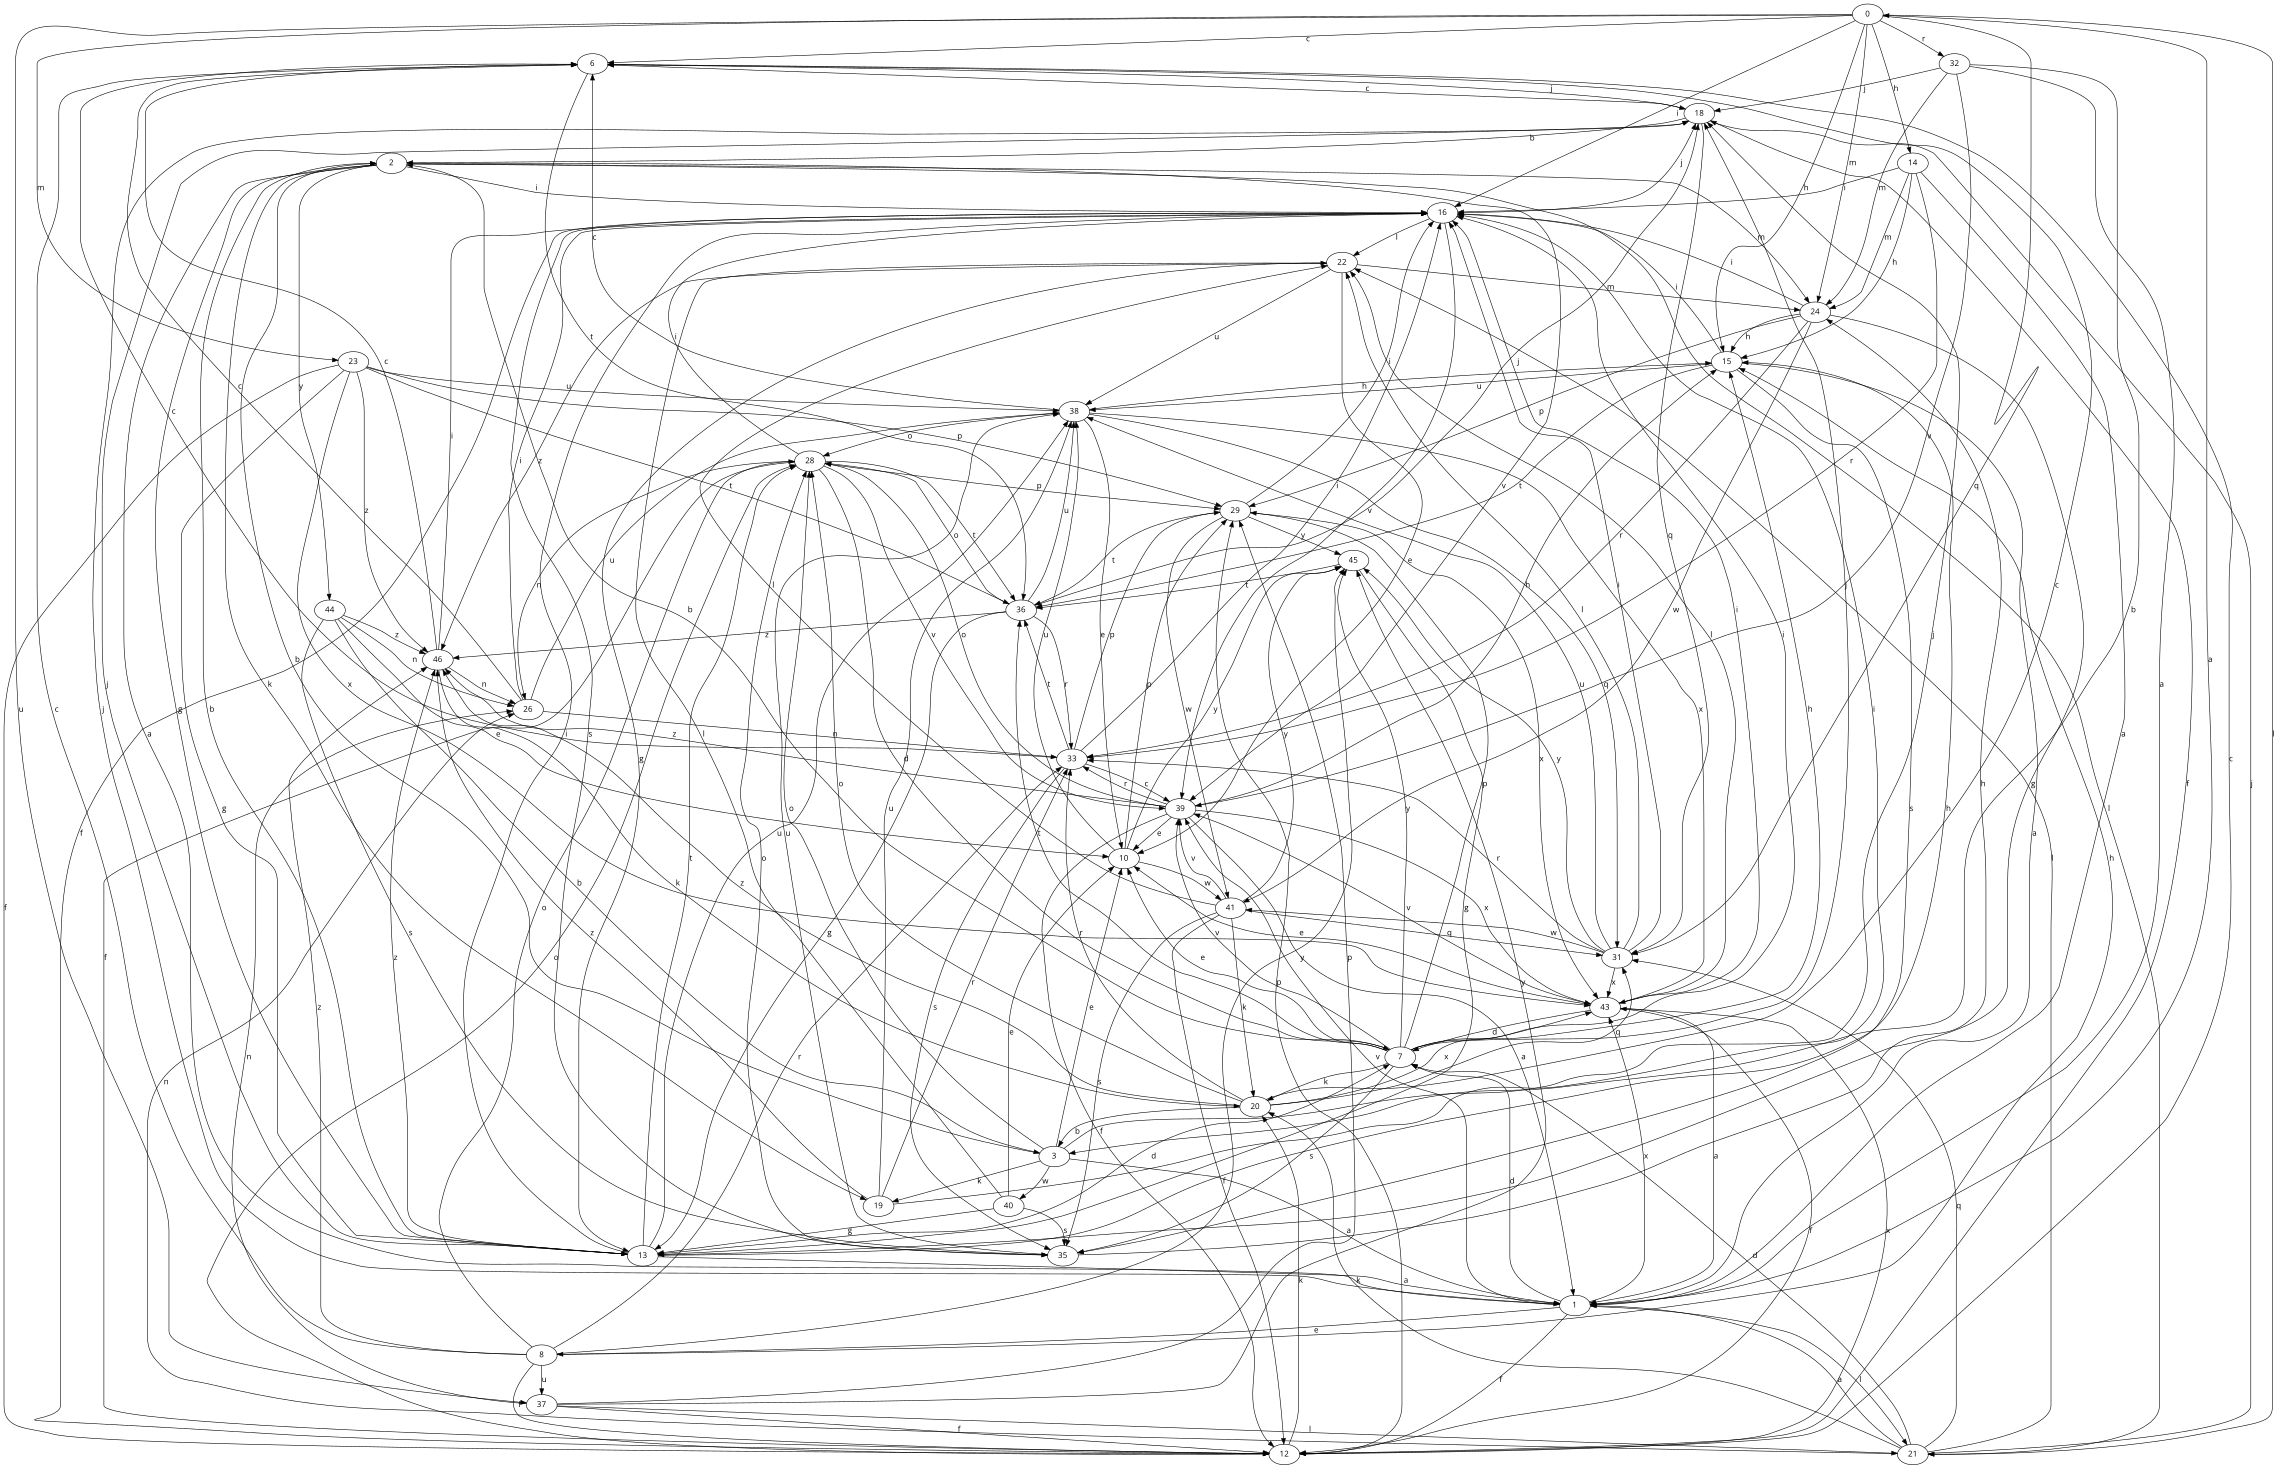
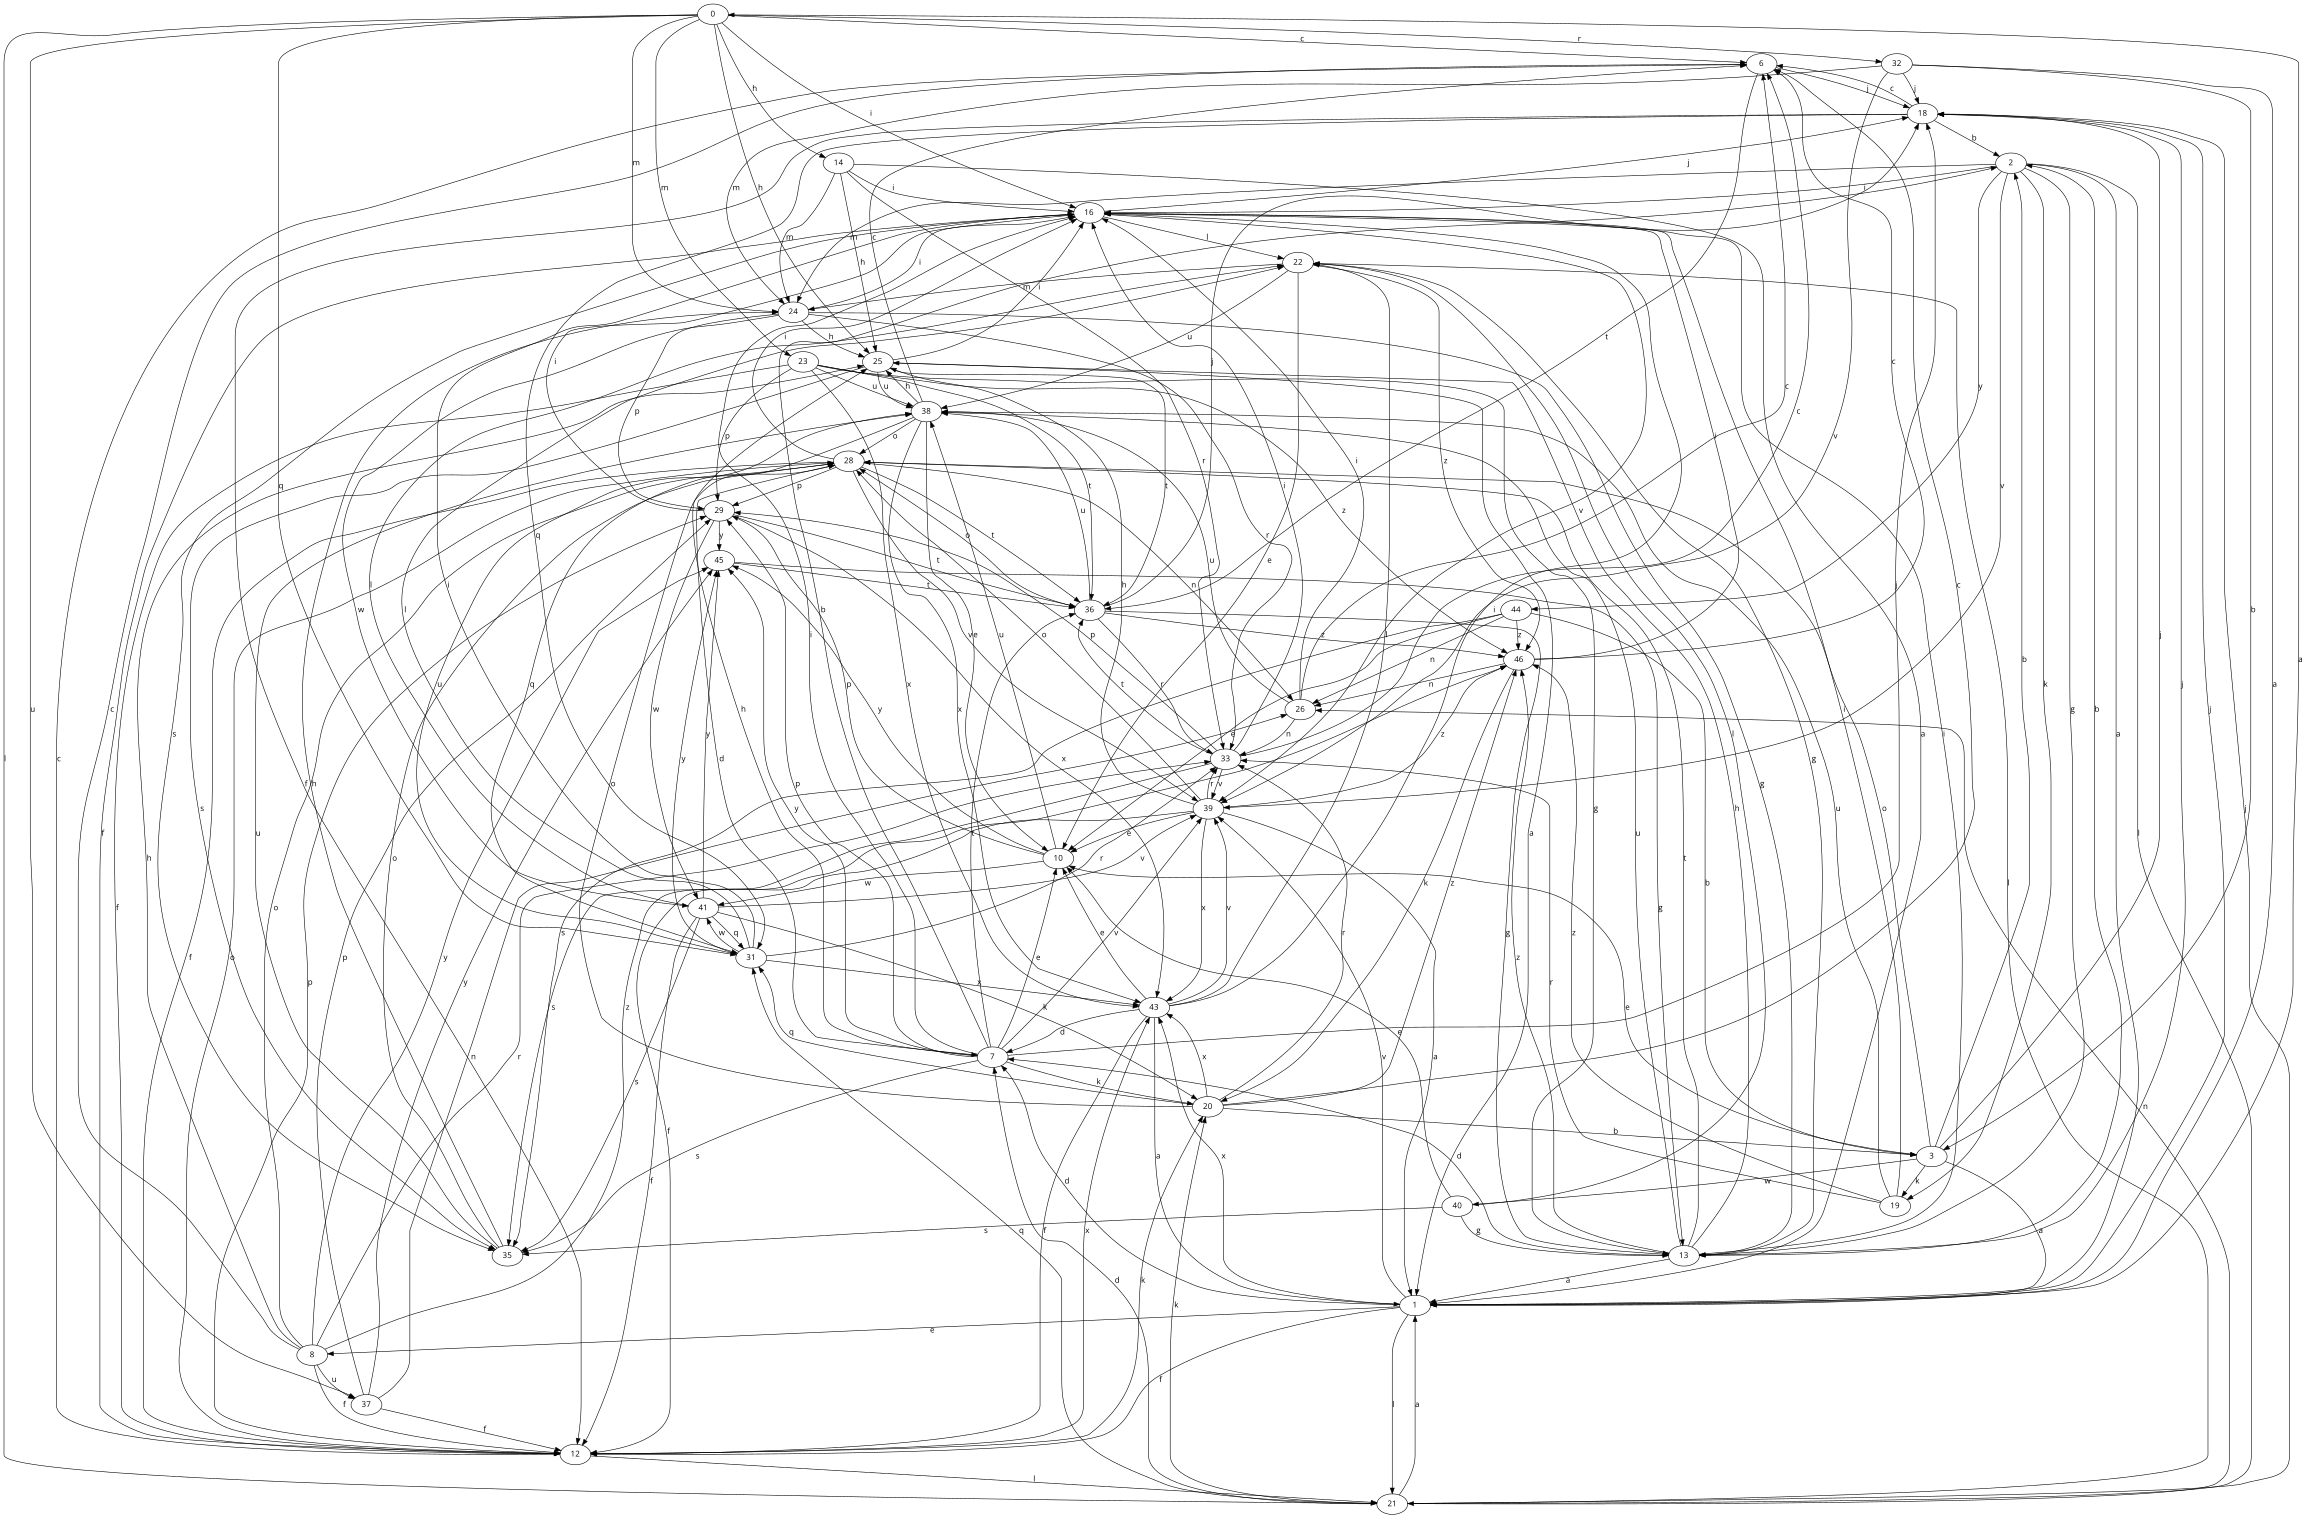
node "15": label "15" -> "25"
edge "33" -> "39": label "c" -> "v"
edge "37" -> "21": now "12" -> "21"
